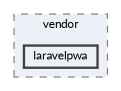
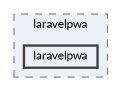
cluster "vendor": label "vendor" -> "laravelpwa"
